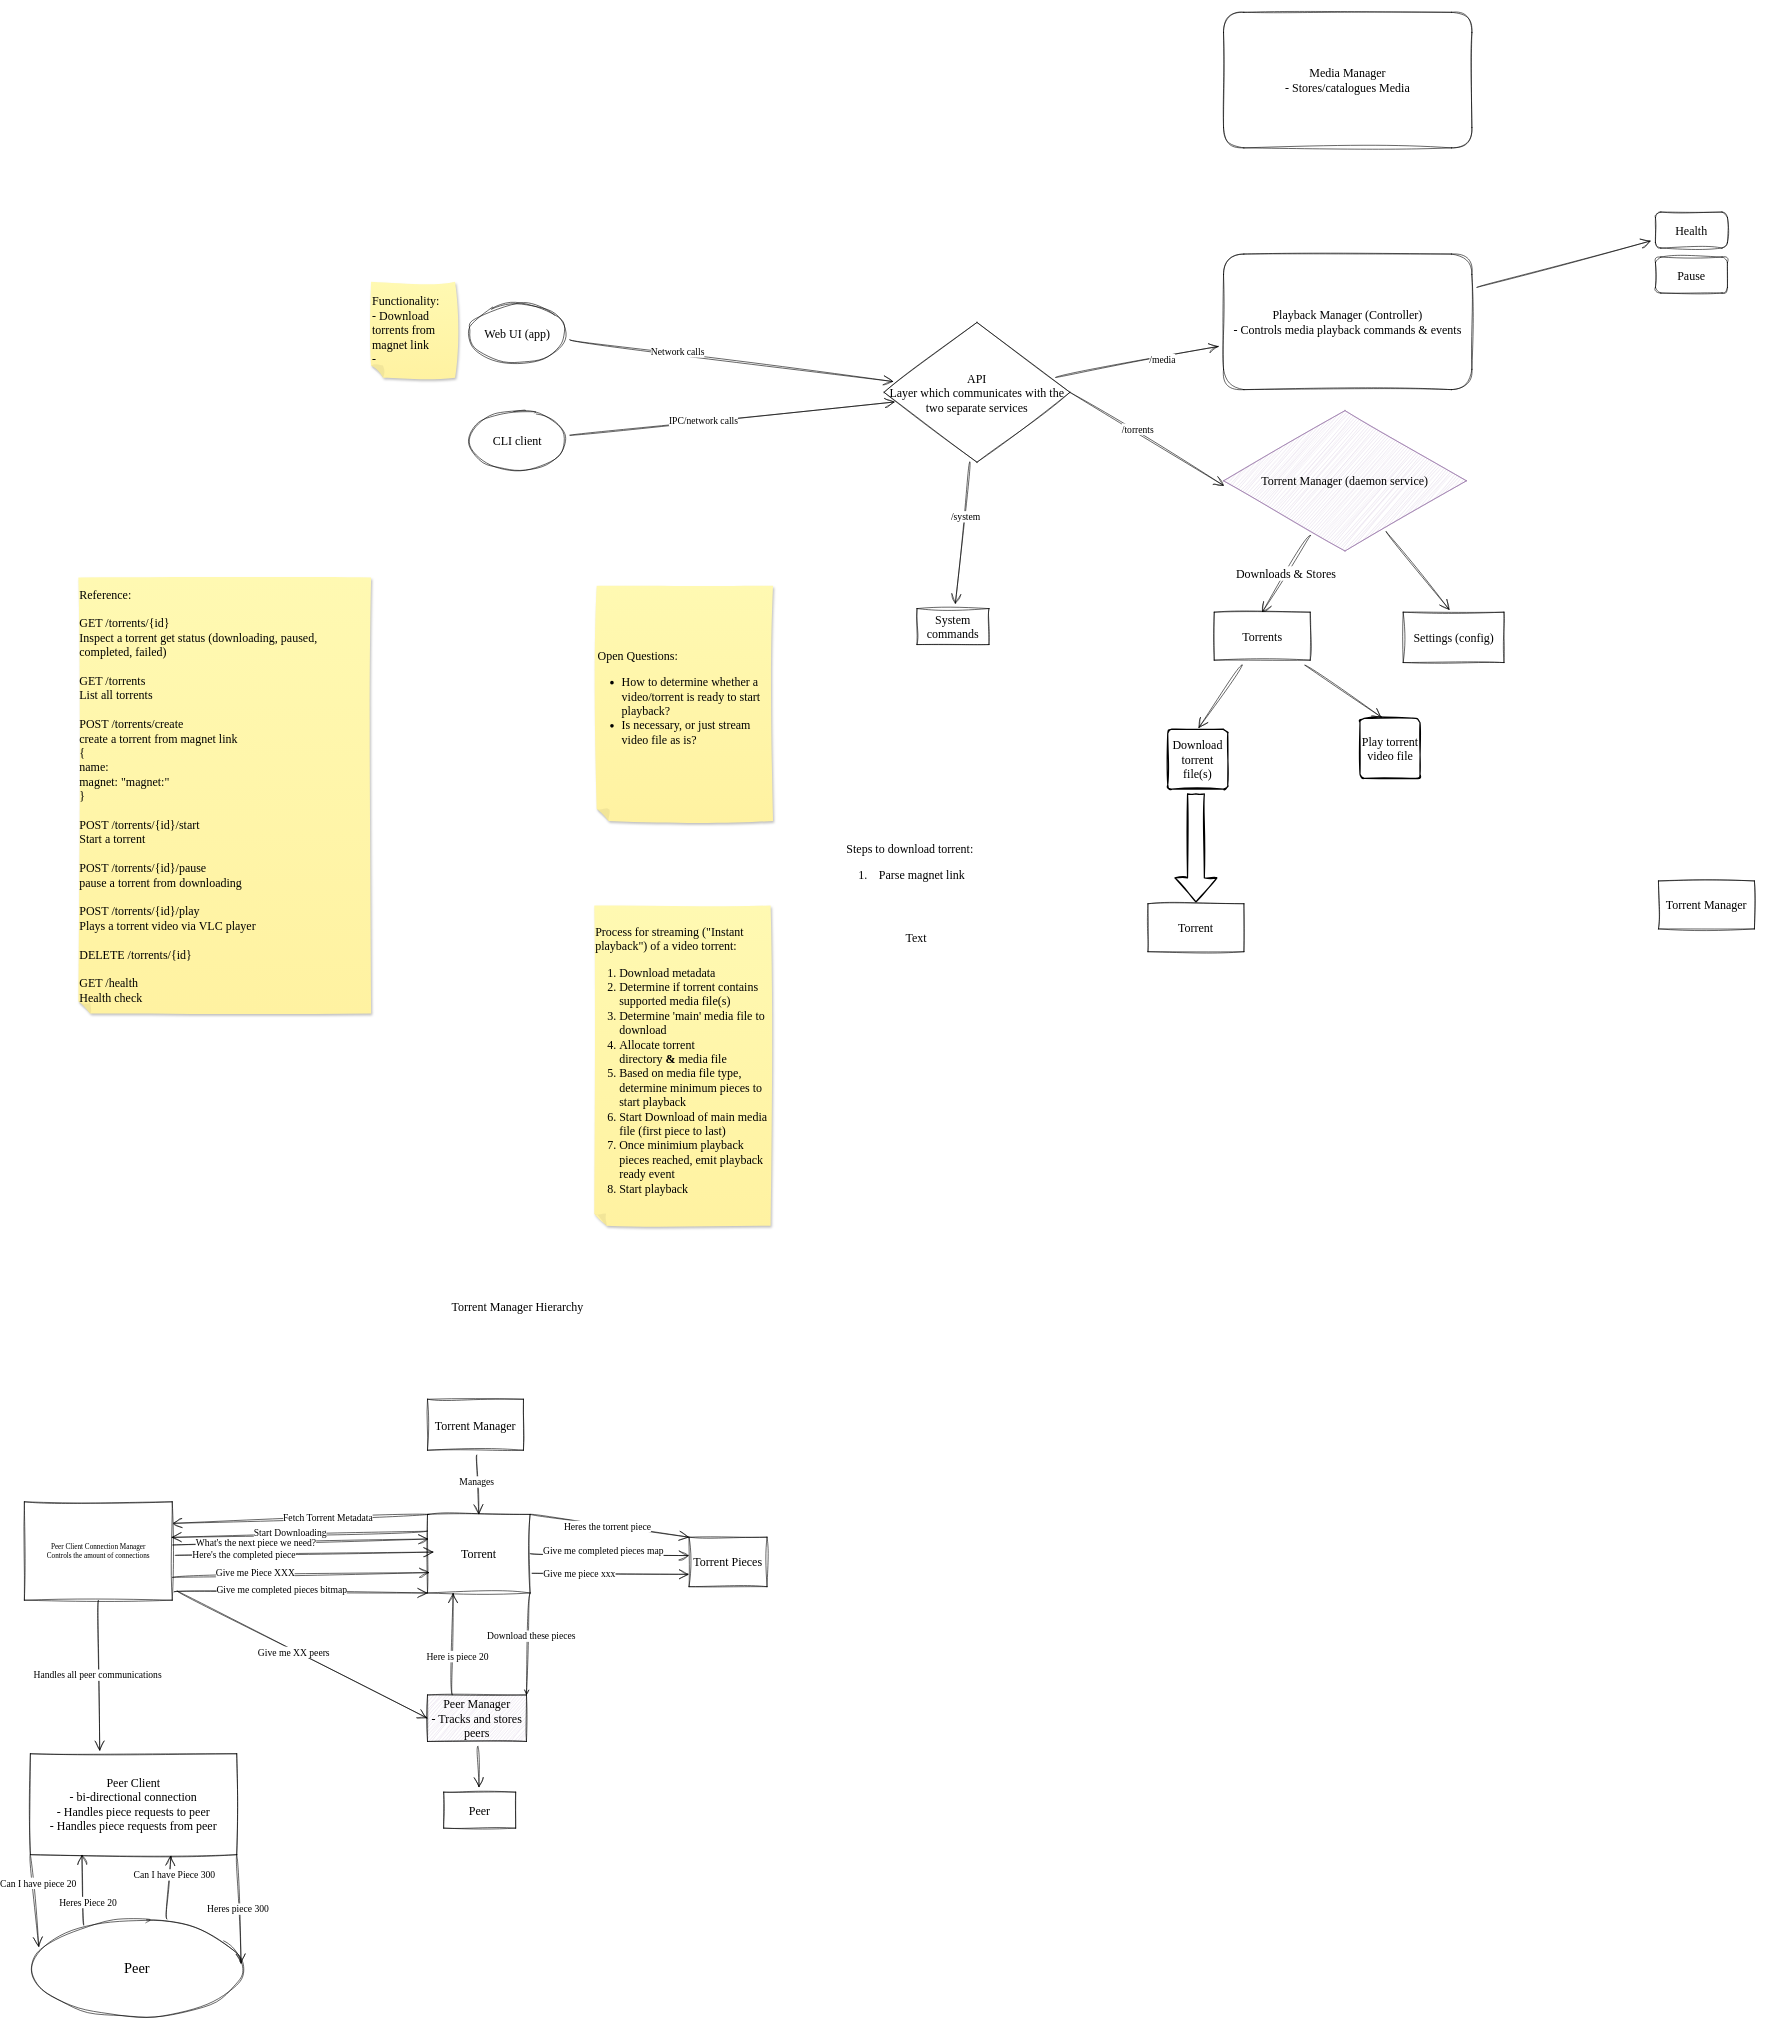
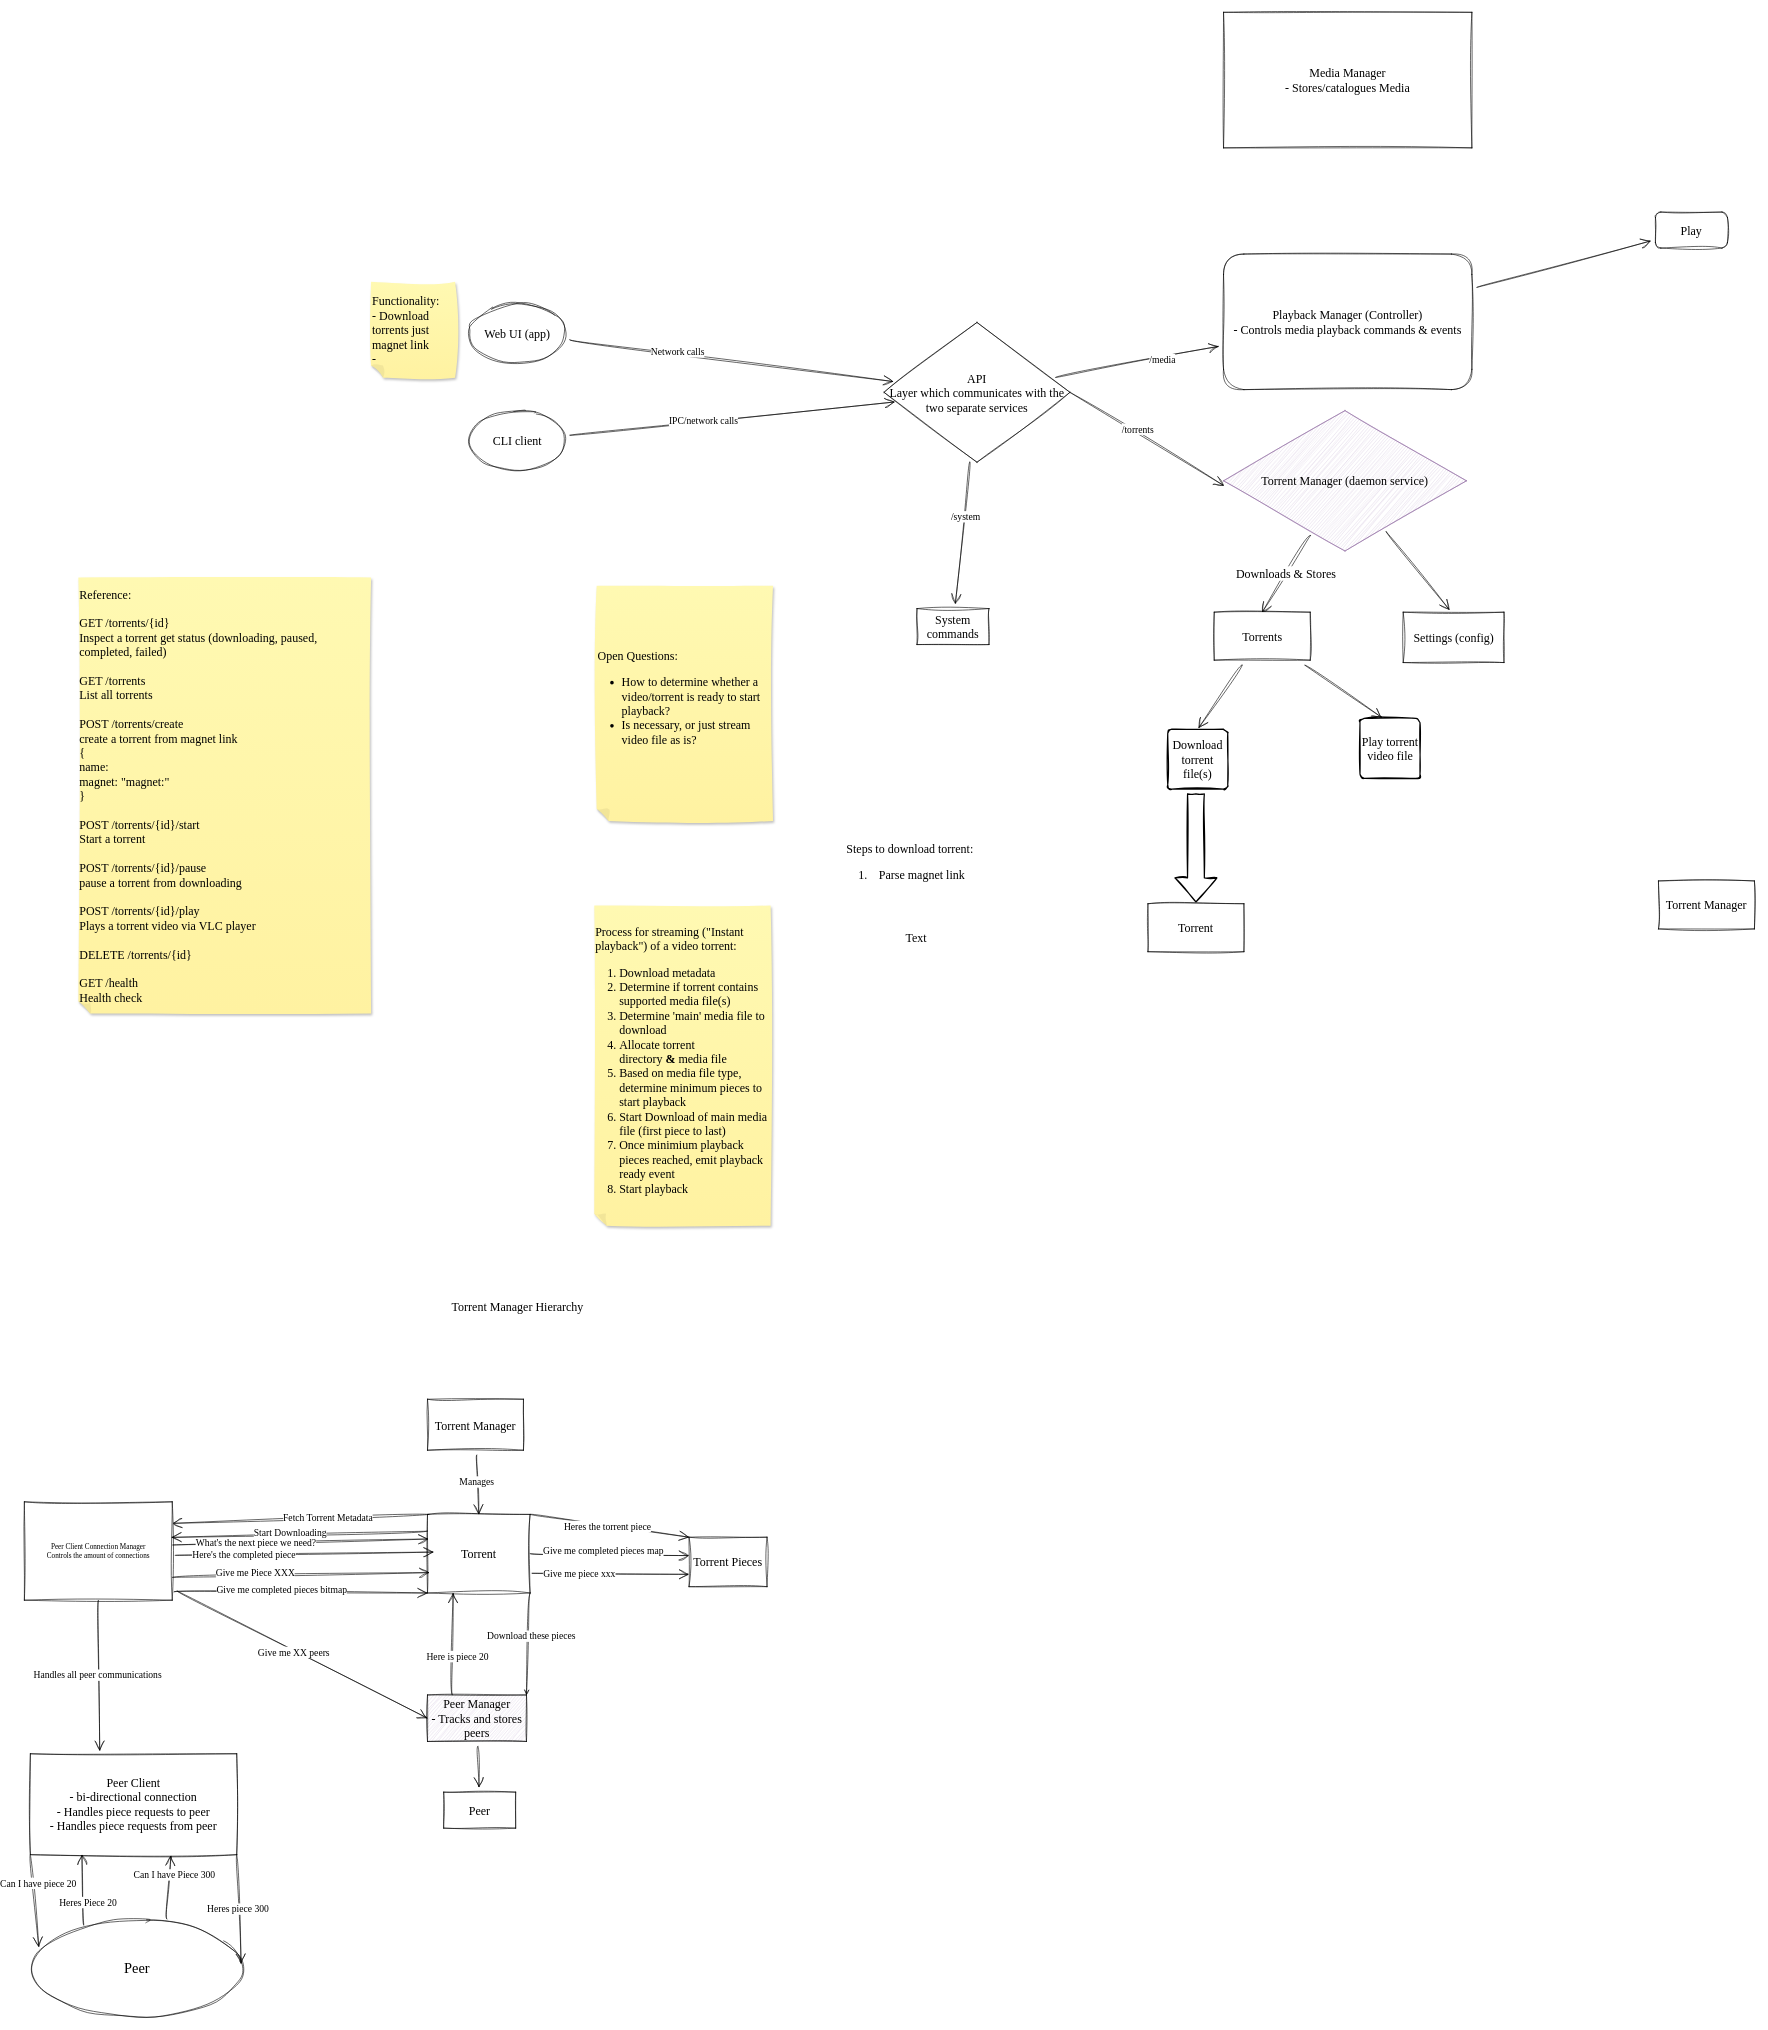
node "Media Manager - Stores/catalogues Media": shape rounded rectangle -> rectangle
node "Health": label "Health" -> "Play"
node "Pause": removed
node "Functionality: - Download torrents from magnet link -": label "Functionality: - Download torrents from magnet link -" -> "Functionality: - Download torrents just magnet link -"
